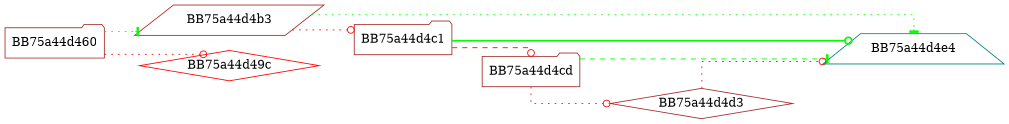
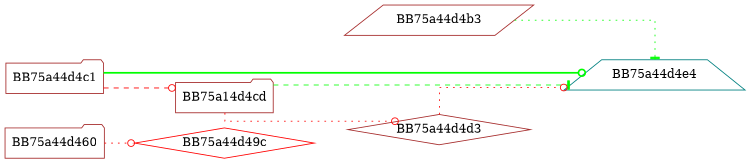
edge "BB75a44d4b3" -> "BB75a44d4c1": removed
edge "BB75a44d460" -> "BB75a44d4b3": removed
node "BB75a44d4cd": label "BB75a44d4cd" -> "BB75a14d4cd"
